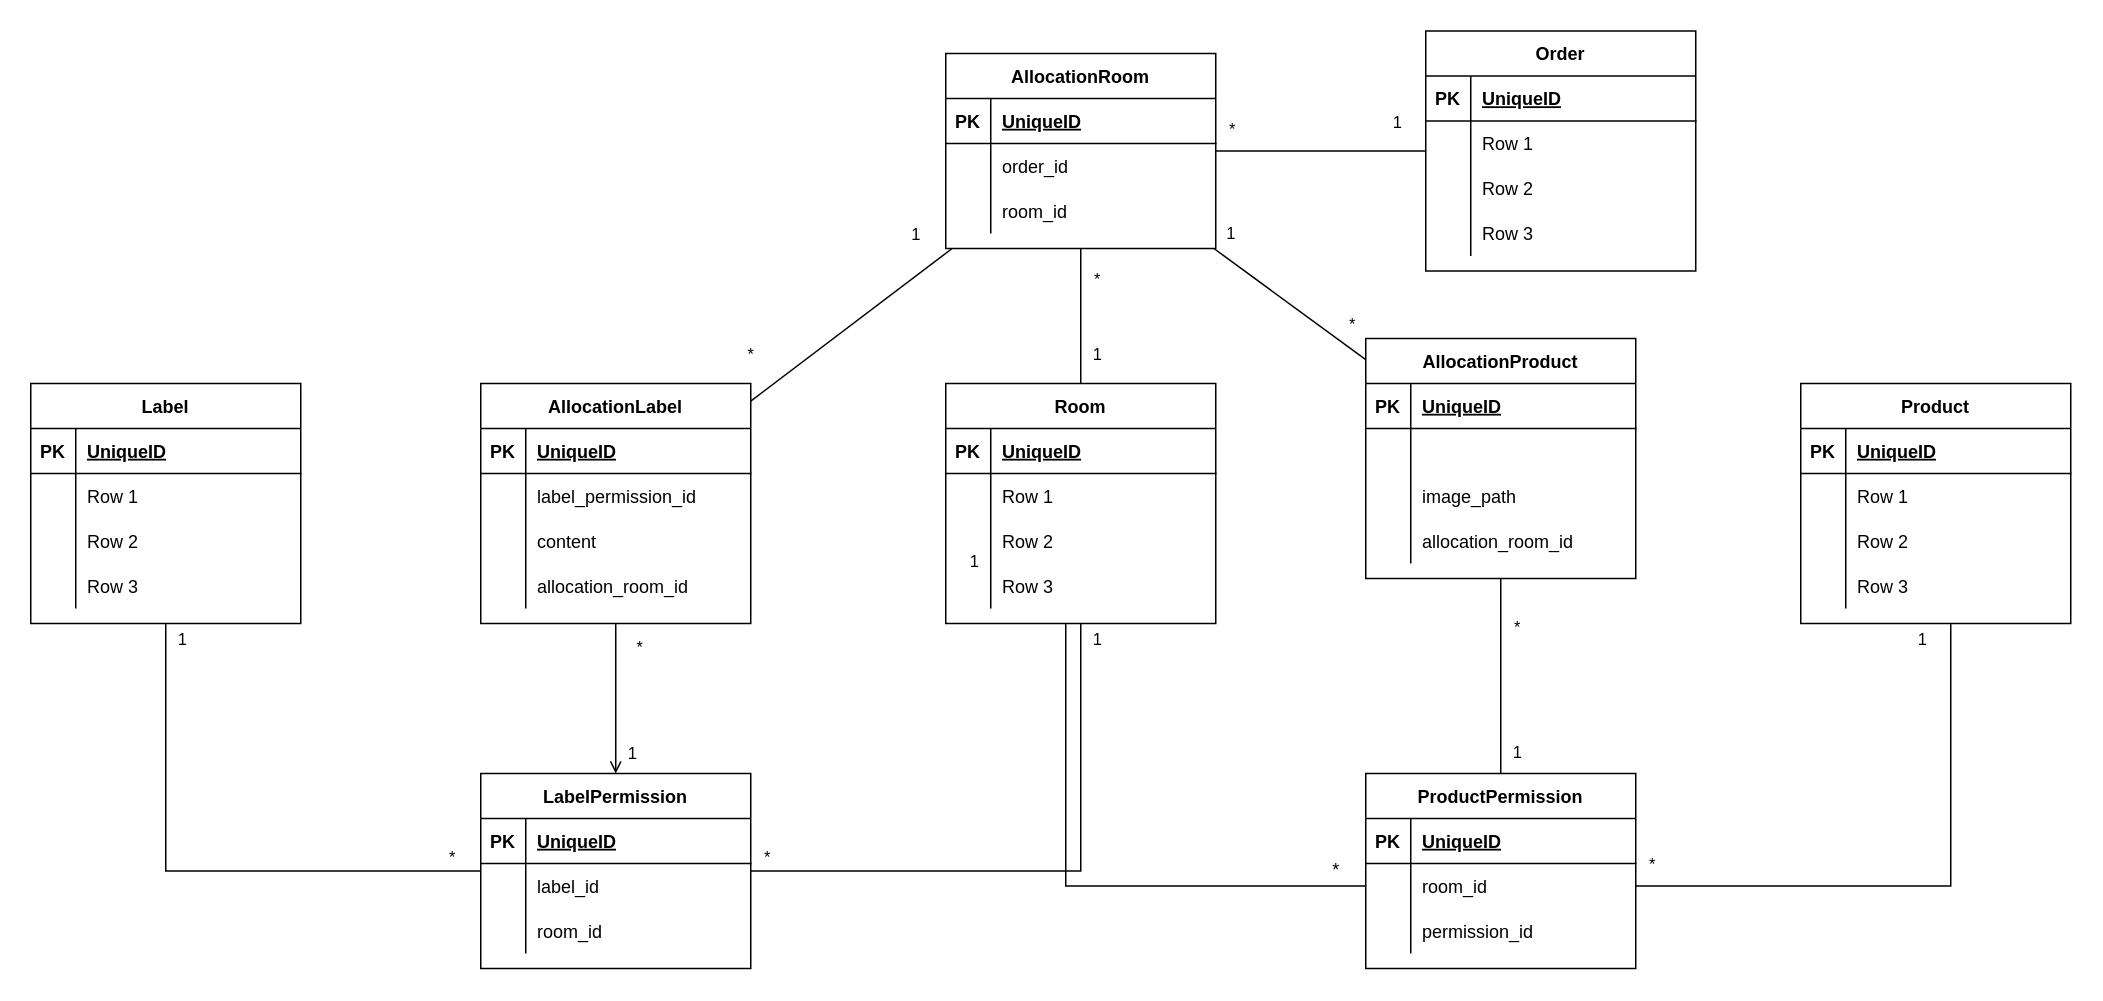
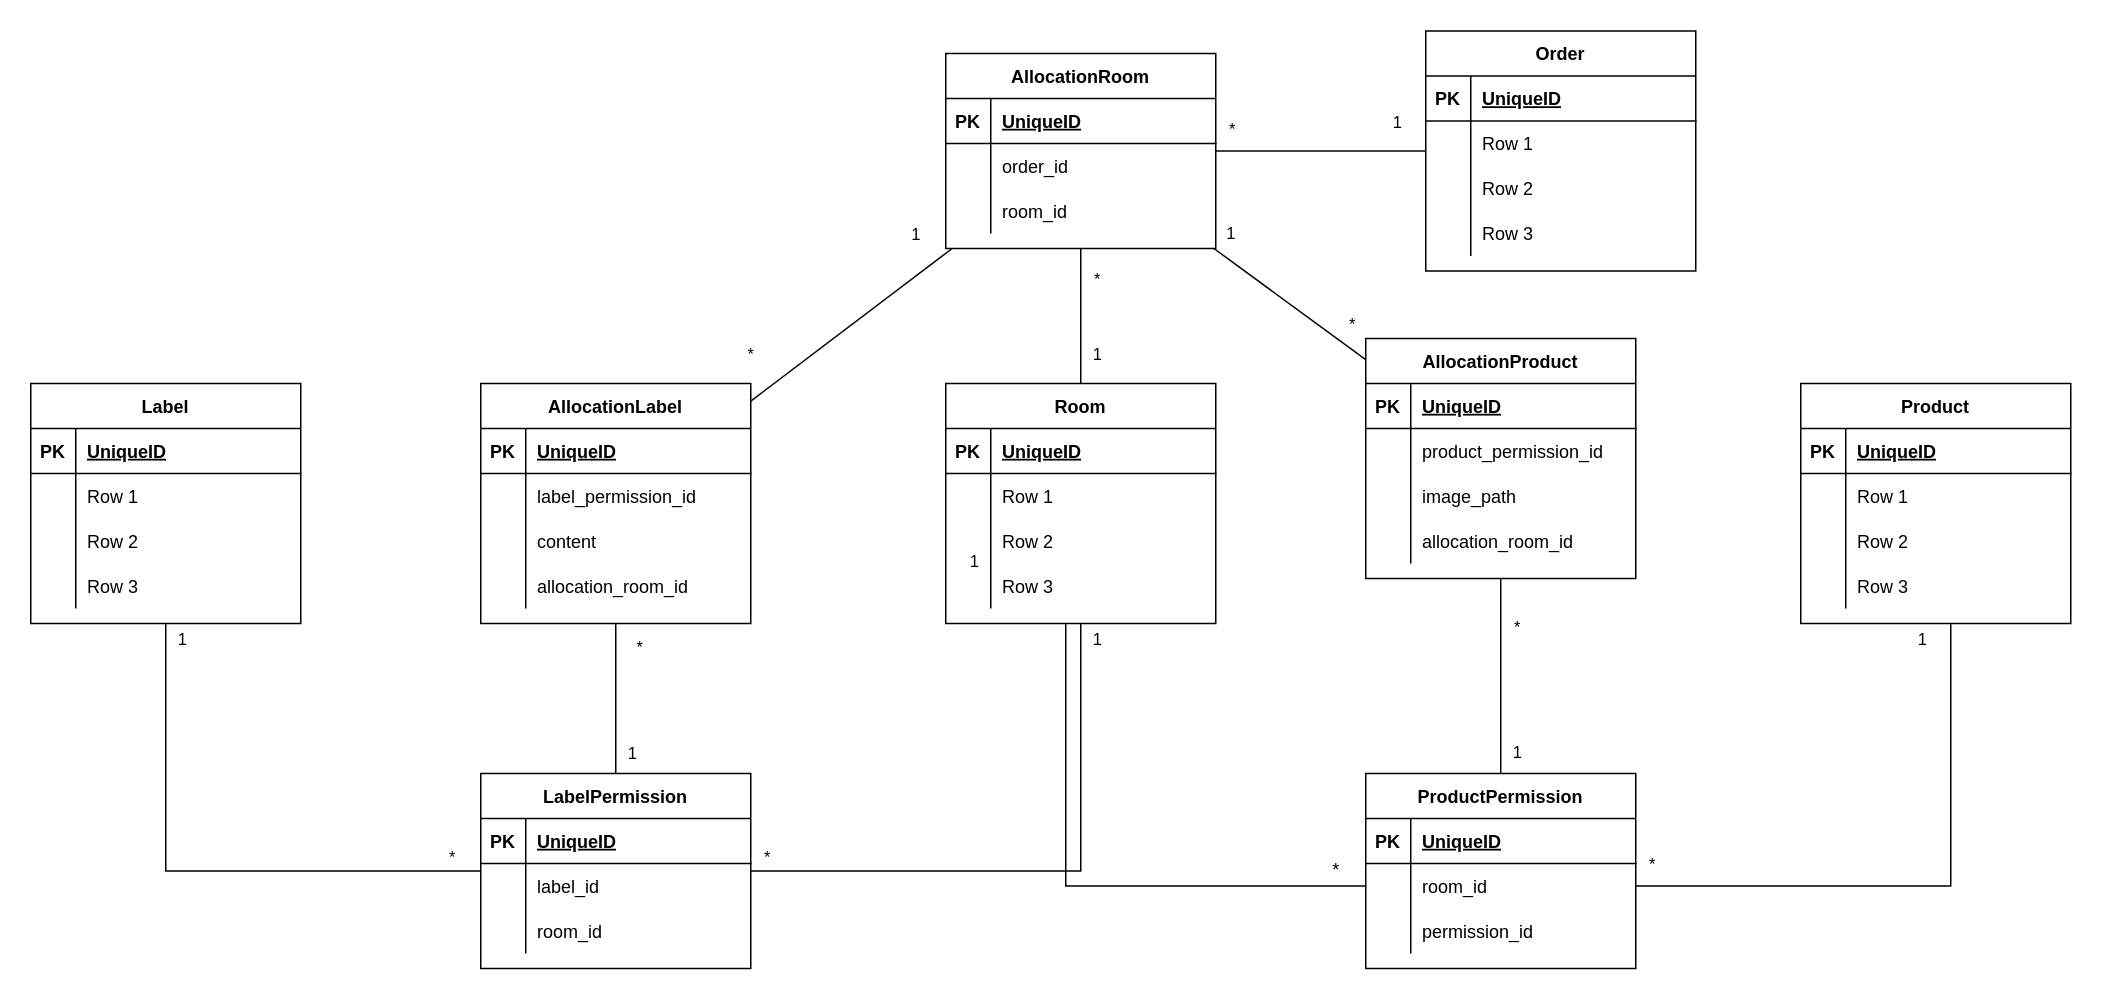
node "product_permission_id": added
edge "AllocationLabel" -> "LabelPermission": arrowhead open -> none
